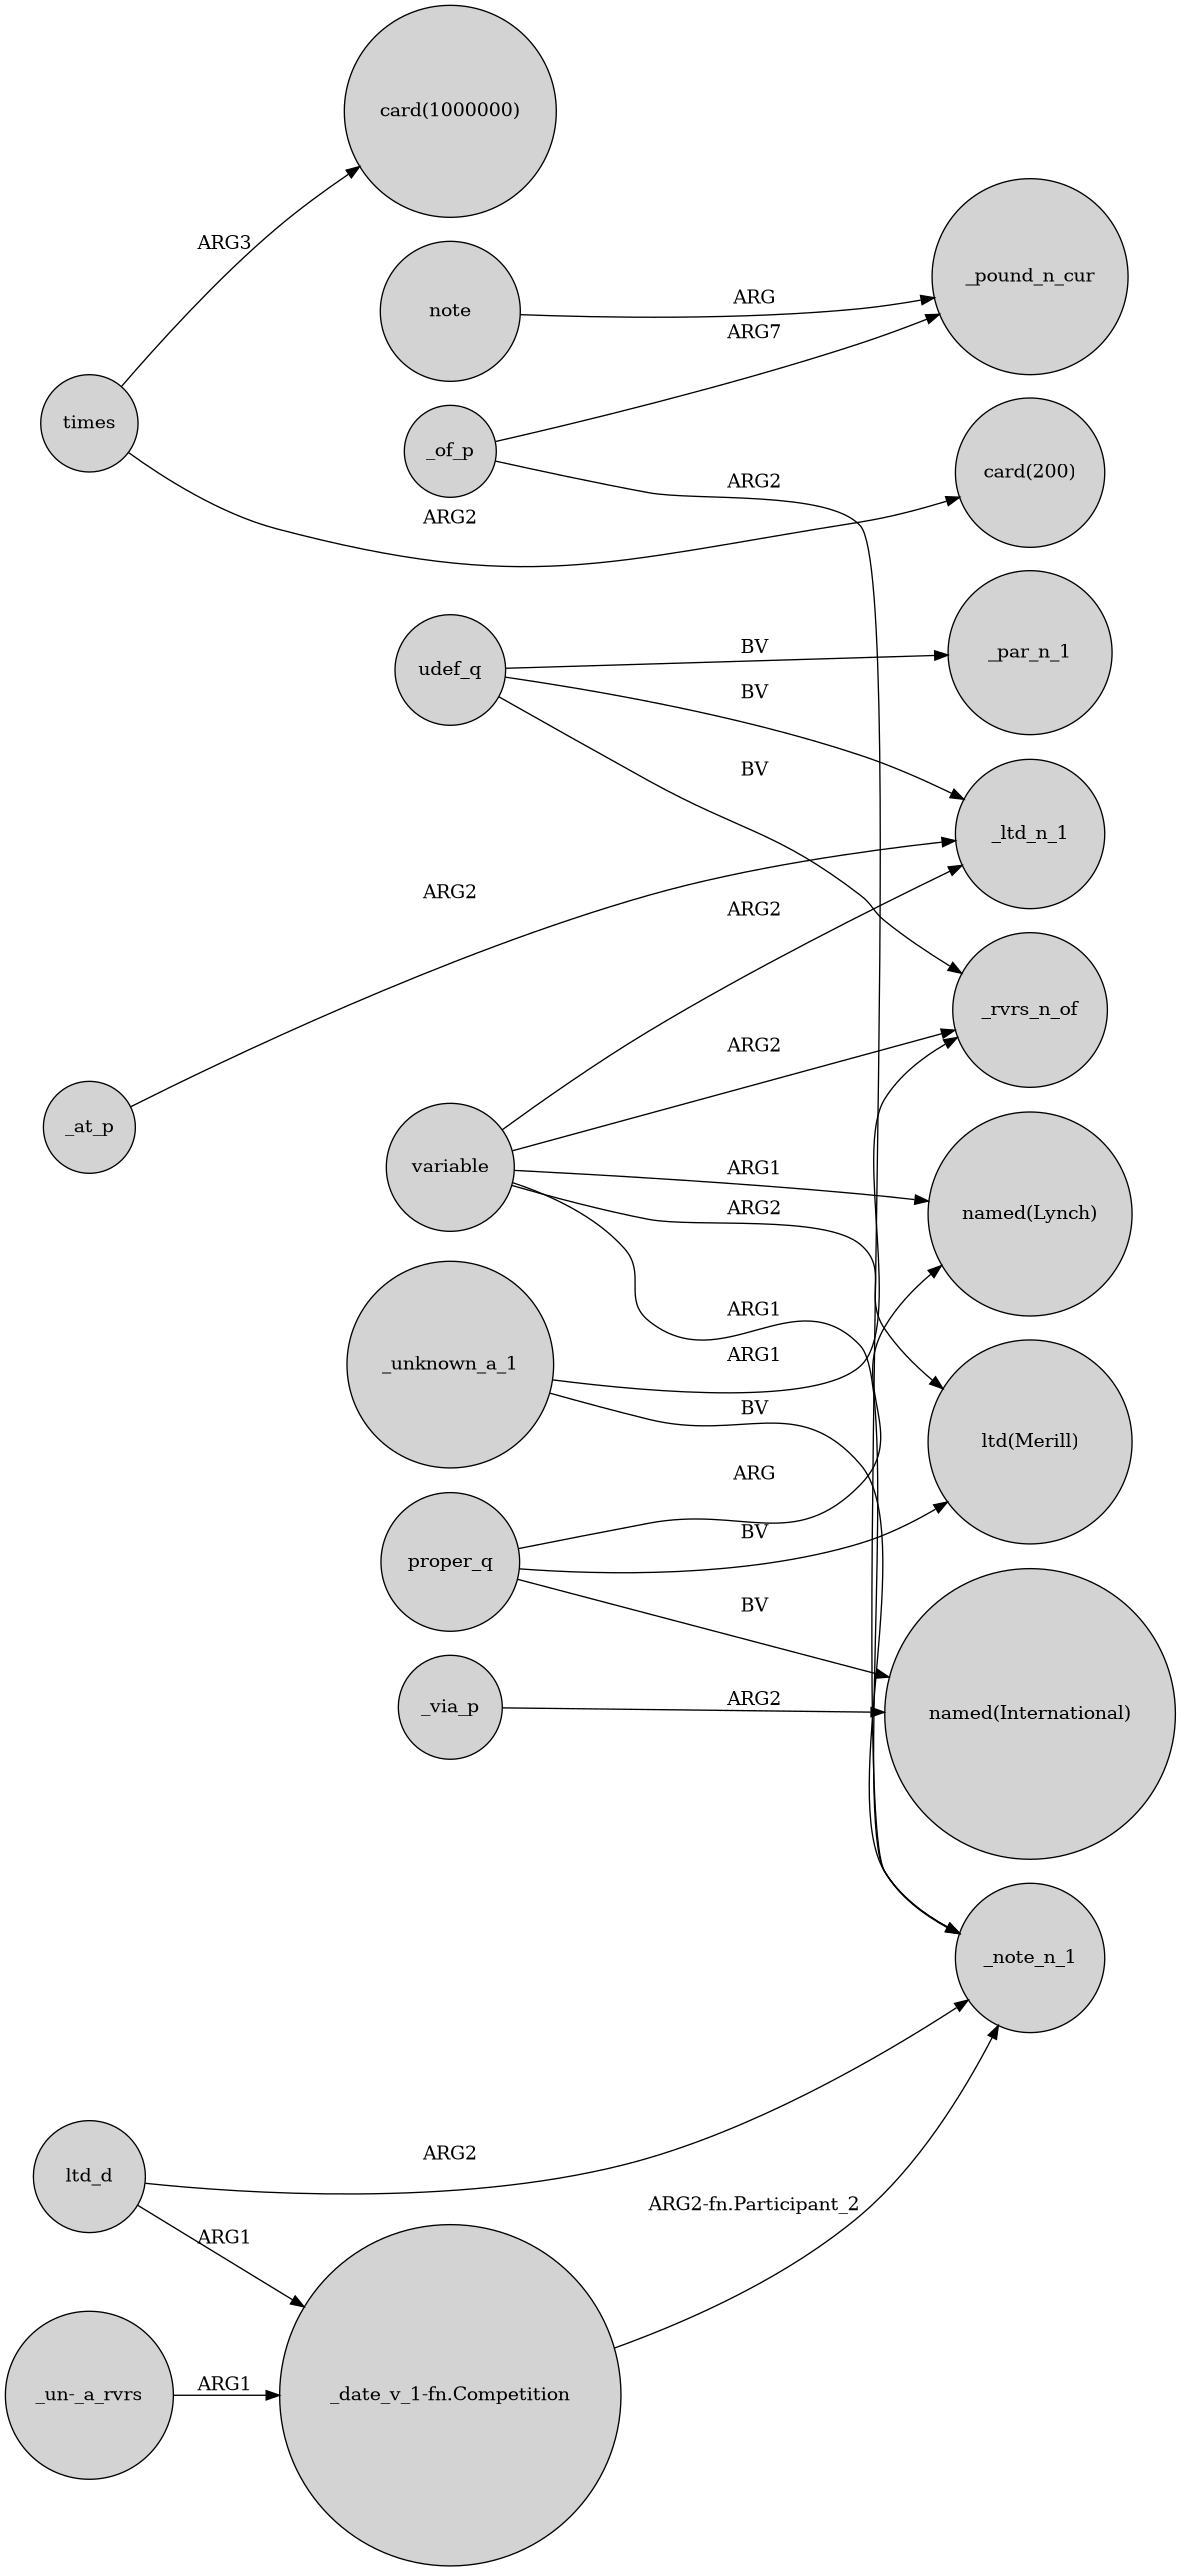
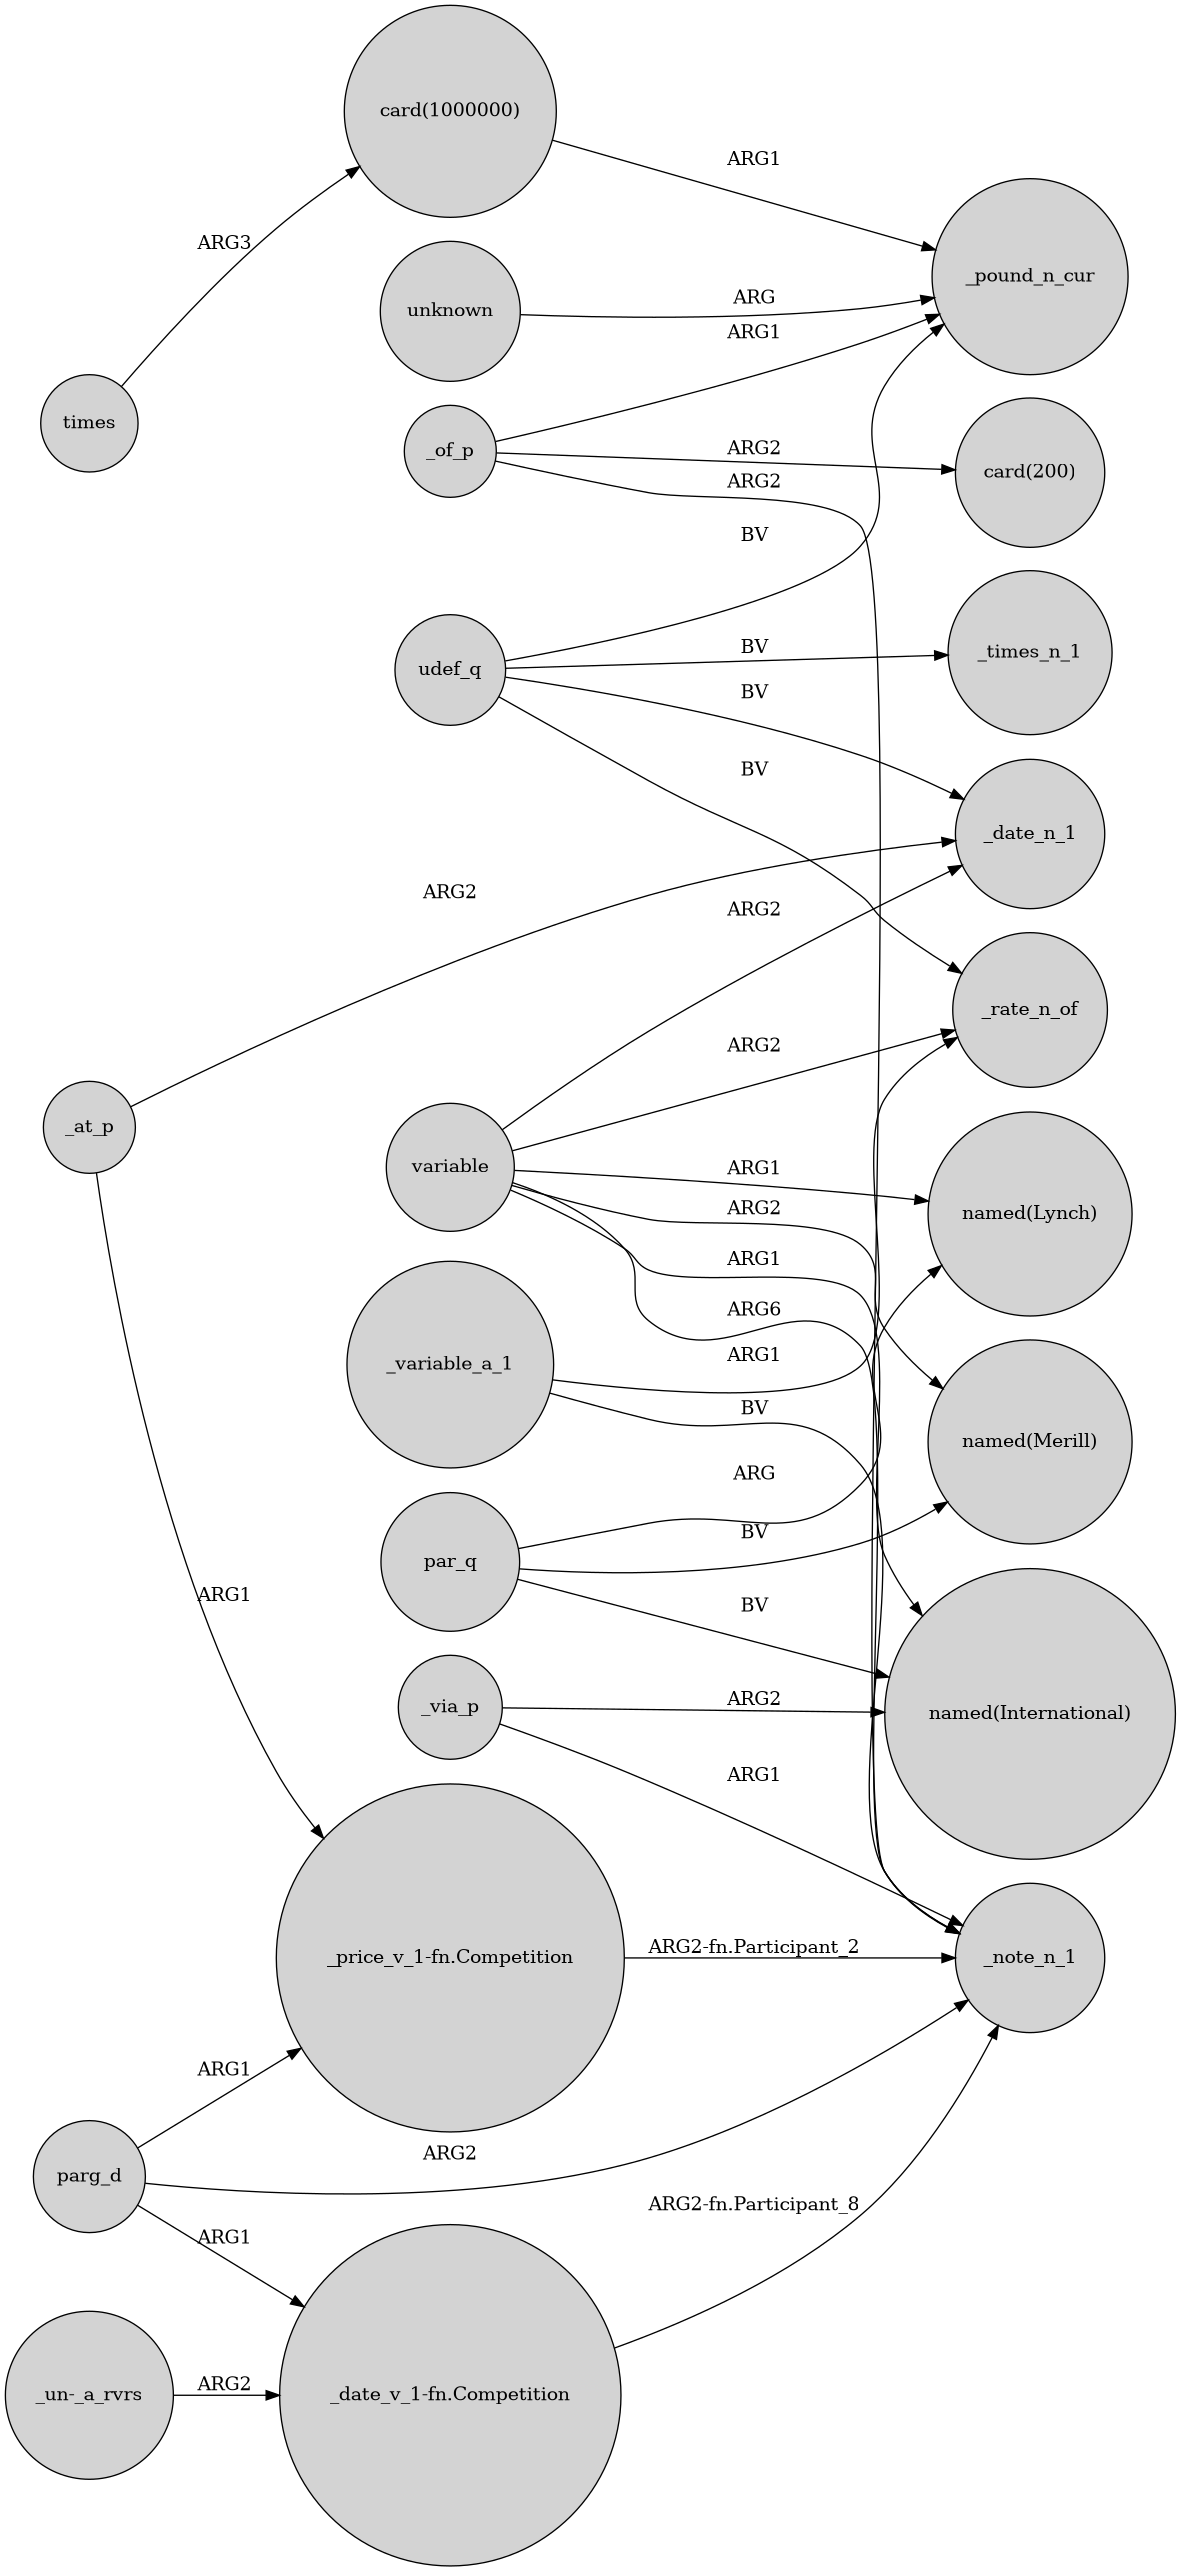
edge "card(1000000)" -> "_pound_n_cur": added, label "ARG1"
node "note": label "note" -> "unknown"
edge "_of_p" -> "_pound_n_cur": label "ARG7" -> "ARG1"
edge "times" -> "card(200)": now "_of_p" -> "card(200)"
edge "udef_q" -> "_pound_n_cur": added, label "BV"
node "_par_n_1": label "_par_n_1" -> "_times_n_1"
node "_ltd_n_1": label "_ltd_n_1" -> "_date_n_1"
node "_rvrs_n_of": label "_rvrs_n_of" -> "_rate_n_of"
edge "variable" -> "named(International)": added, label "ARG1"
edge "variable" -> "_note_n_1": label "ARG1" -> "ARG6"
node "_unknown_a_1": label "_unknown_a_1" -> "_variable_a_1"
node "ltd(Merill)": label "ltd(Merill)" -> "named(Merill)"
node "proper_q": label "proper_q" -> "par_q"
edge "_via_p" -> "_note_n_1": added, label "ARG1"
node "_price_v_1-fn.Competition": added
node "ltd_d": label "ltd_d" -> "parg_d"
edge "_date_v_1-fn.Competition" -> "_note_n_1": label "ARG2-fn.Participant_2" -> "ARG2-fn.Participant_8"
edge "_un-_a_rvrs" -> "_date_v_1-fn.Competition": label "ARG1" -> "ARG2"
